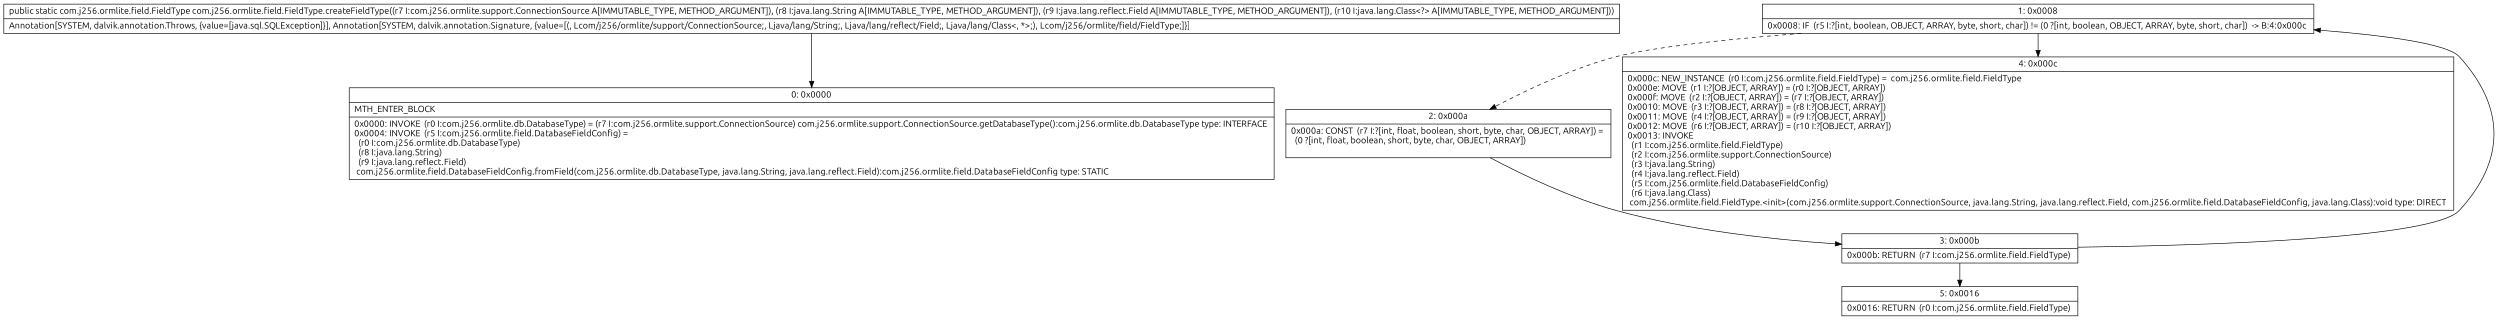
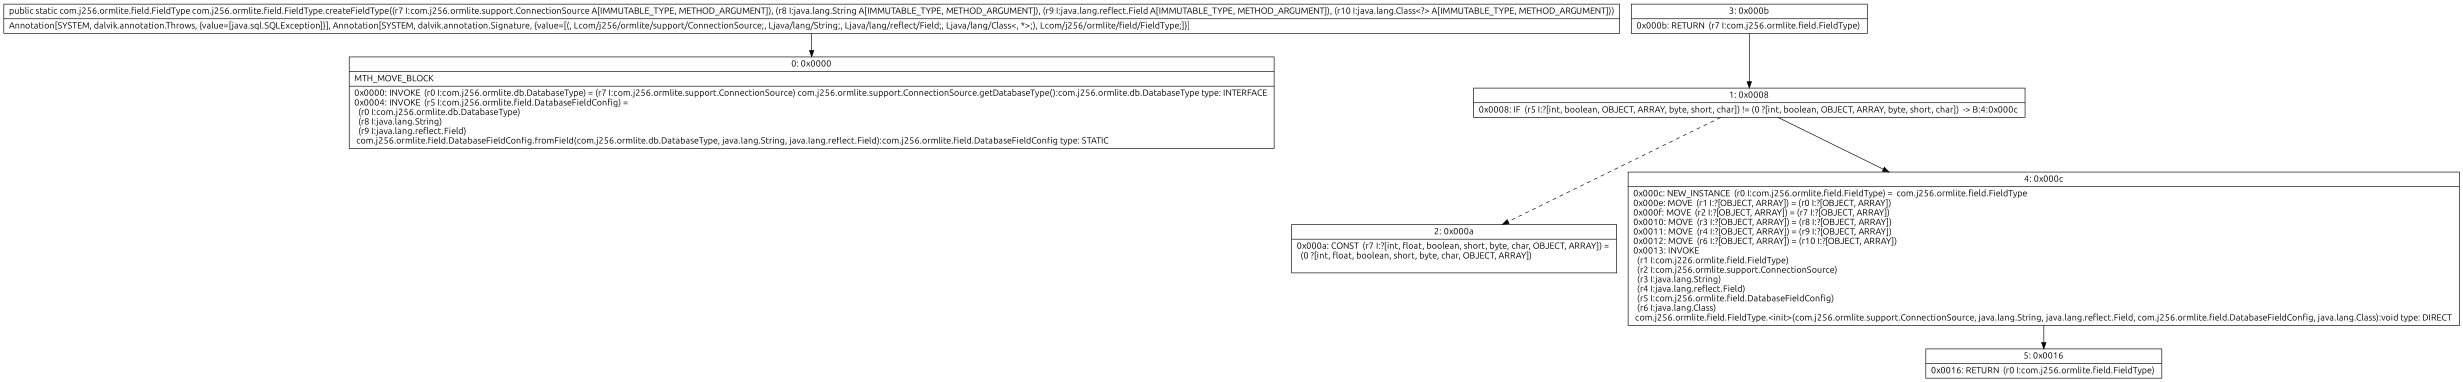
node "0: 0x0000": text "MTH_ENTER_BLOCK" -> "MTH_MOVE_BLOCK"
node "4: 0x000c": text "(r1 I:com.j256.ormlite.field.FieldType)" -> "(r1 I:com.j226.ormlite.field.FieldType)"
edge "2: 0x000a" -> "3: 0x000b": removed
edge "3: 0x000b" -> "5: 0x0016": now "4: 0x000c" -> "5: 0x0016"
